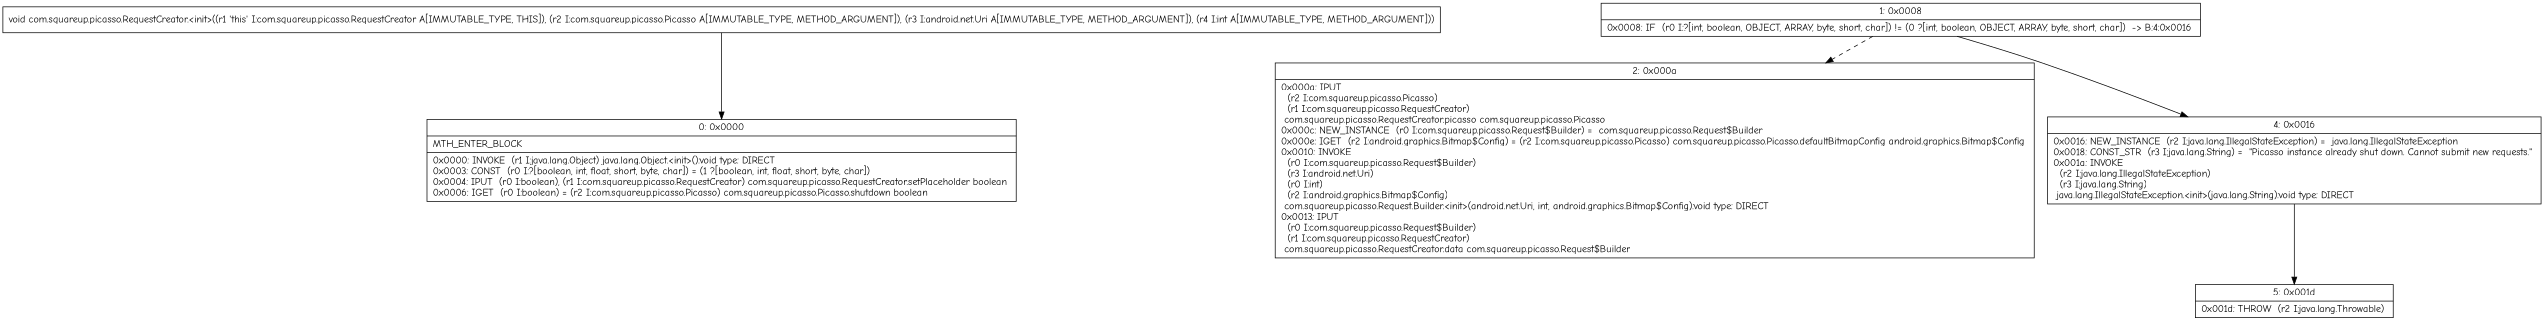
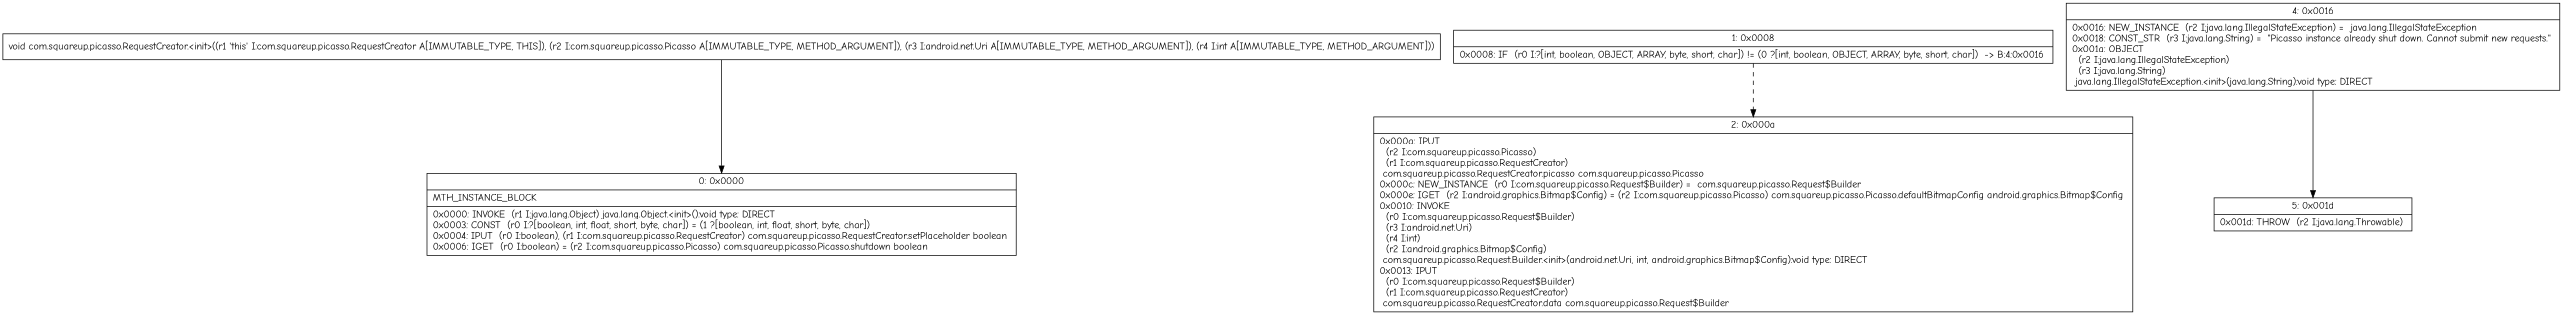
edge "1: 0x0008" -> "4: 0x0016": removed
node "0: 0x0000": text "MTH_ENTER_BLOCK" -> "MTH_INSTANCE_BLOCK"
node "4: 0x0016": text "0x001a: INVOKE" -> "0x001a: OBJECT"
node "2: 0x000a": text "(r0 I:int)" -> "(r4 I:int)"
